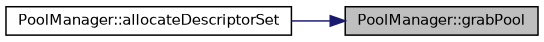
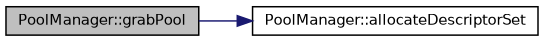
edge "PoolManager::allocateDescriptorSet" -> "PoolManager::grabPool": reversed
